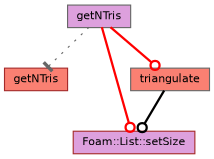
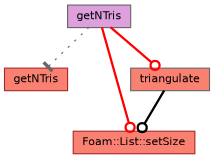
node "Foam::List::setSize": fillcolor plum -> salmon
